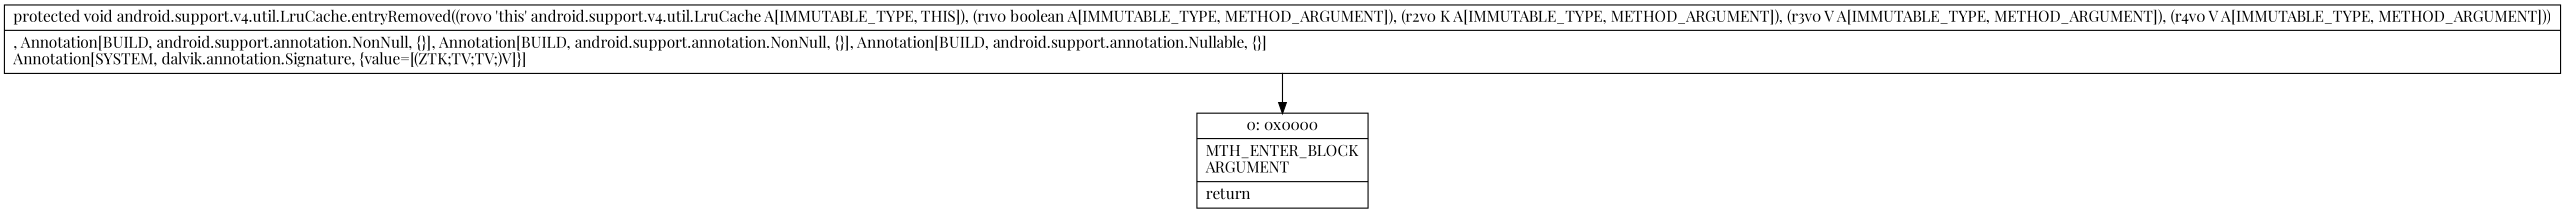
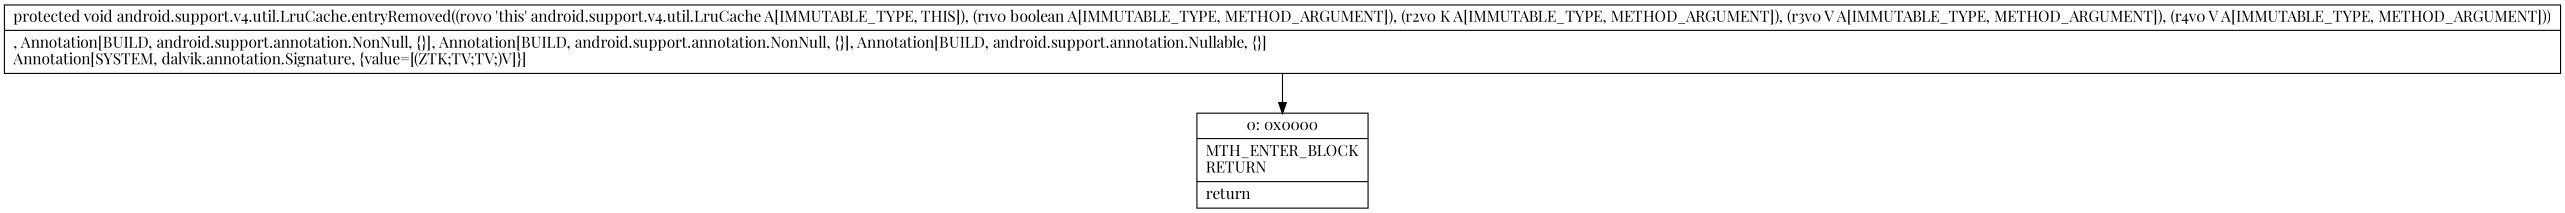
node "0: 0x0000": text "ARGUMENT" -> "RETURN"
